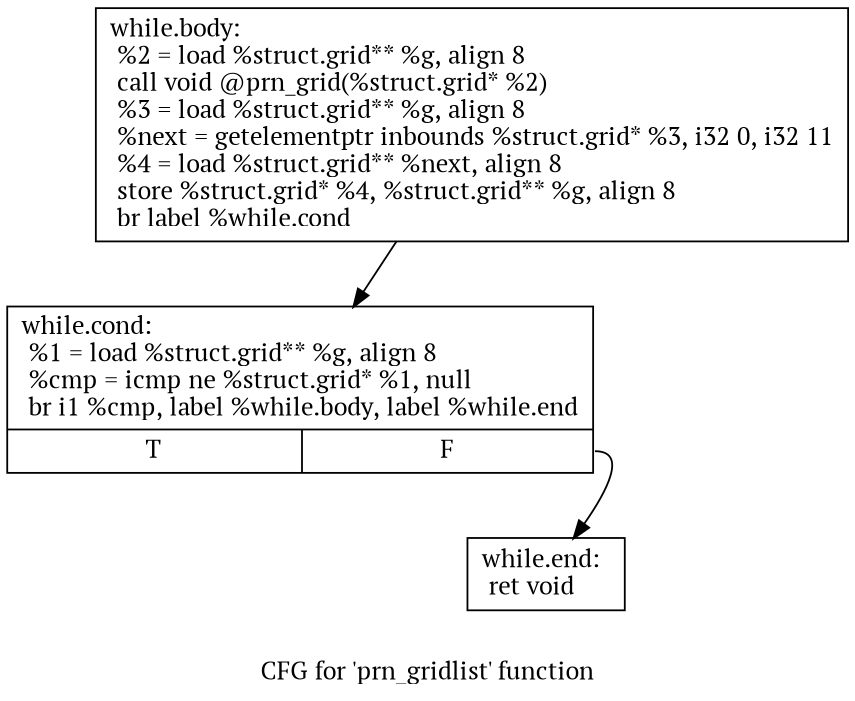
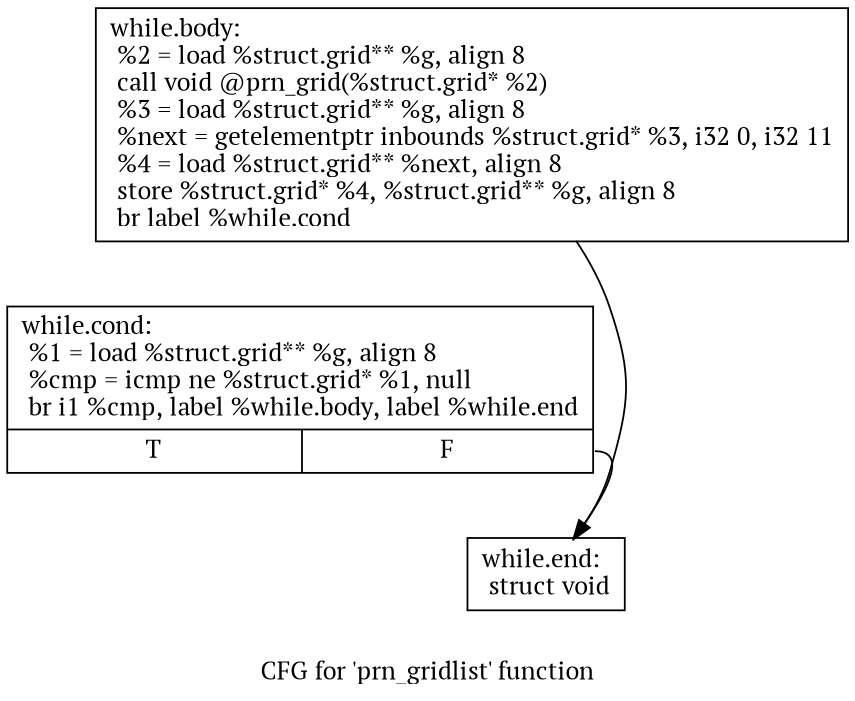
edge "while.body:" -> "while.cond:": now "while.body:" -> "while.end:"
node "while.end:": text "ret void" -> "struct void"
